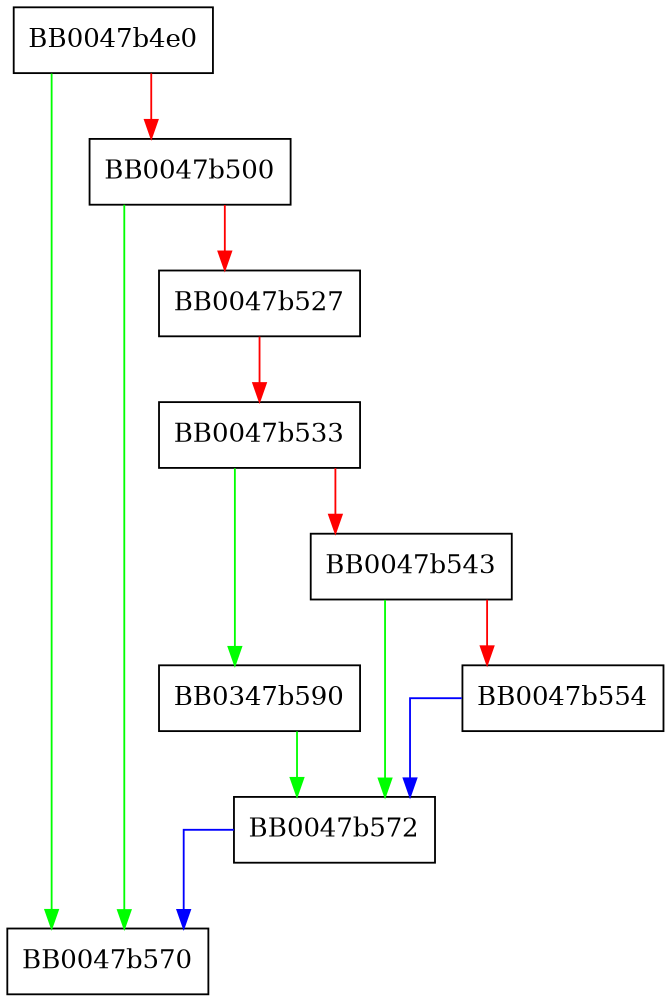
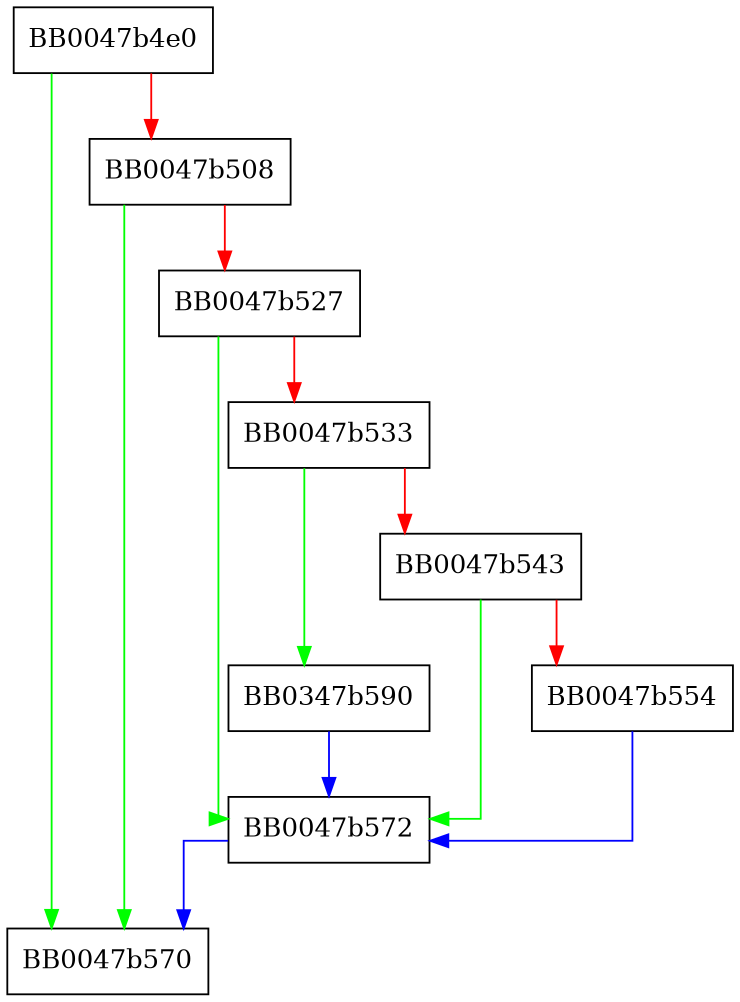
node "BB0047b500": label "BB0047b500" -> "BB0047b508"
edge "BB0047b527" -> "BB0047b572": added
edge "BB0347b590" -> "BB0047b572": color green -> blue
